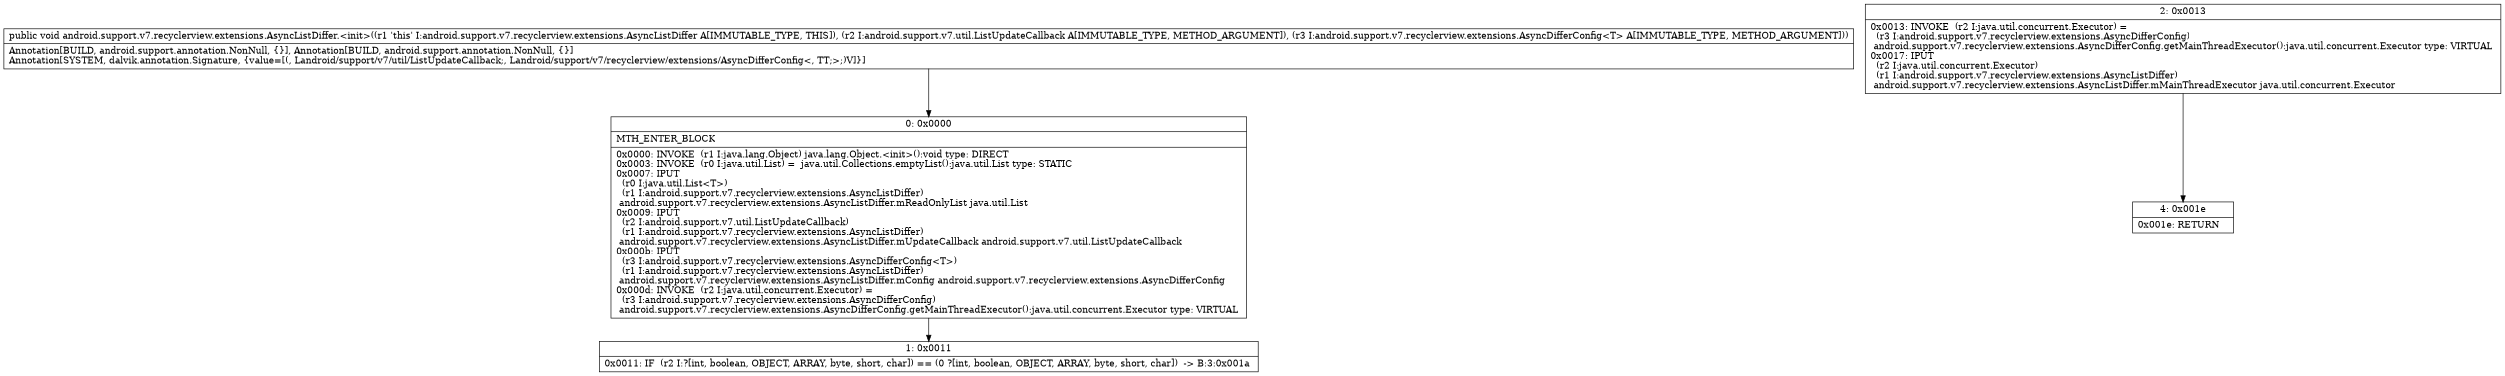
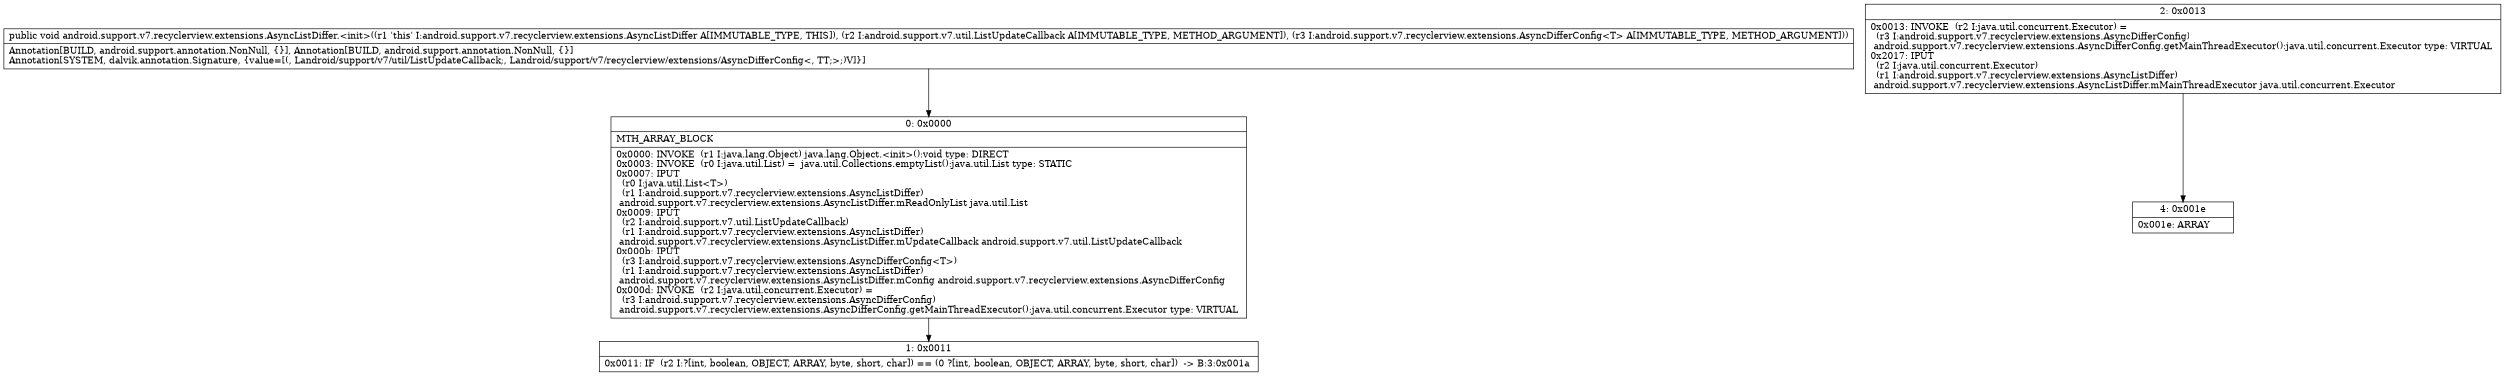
node "2: 0x0013": text "0x0017: IPUT" -> "0x2017: IPUT"
node "0: 0x0000": text "MTH_ENTER_BLOCK" -> "MTH_ARRAY_BLOCK"
node "4: 0x001e": text "0x001e: RETURN" -> "0x001e: ARRAY"
